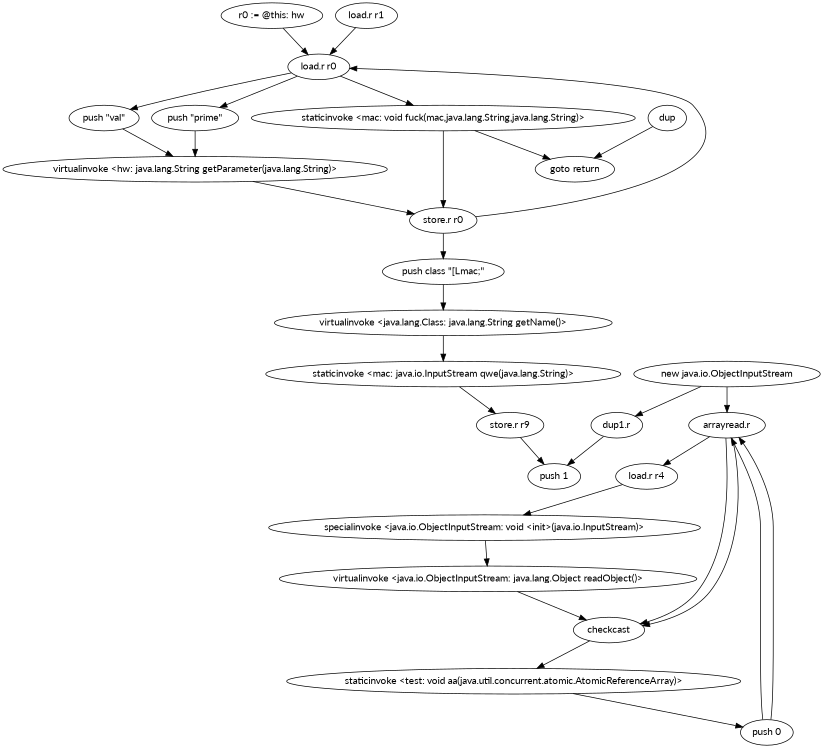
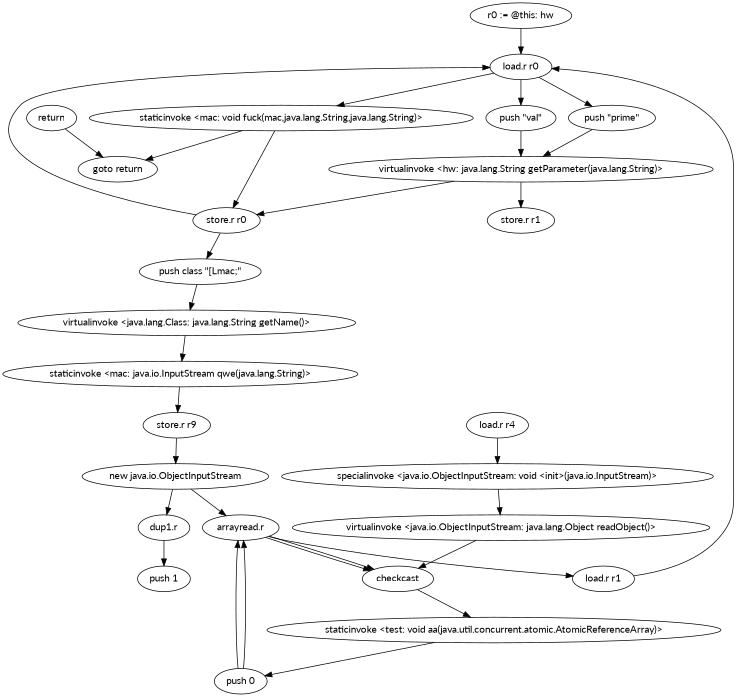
node "dup": label "dup" -> "return"
node "store.r r1": added
edge "store.r r9" -> "push 1": now "store.r r9" -> "new java.io.ObjectInputStream"
edge "arrayread.r" -> "load.r r4": now "arrayread.r" -> "load.r r1"
